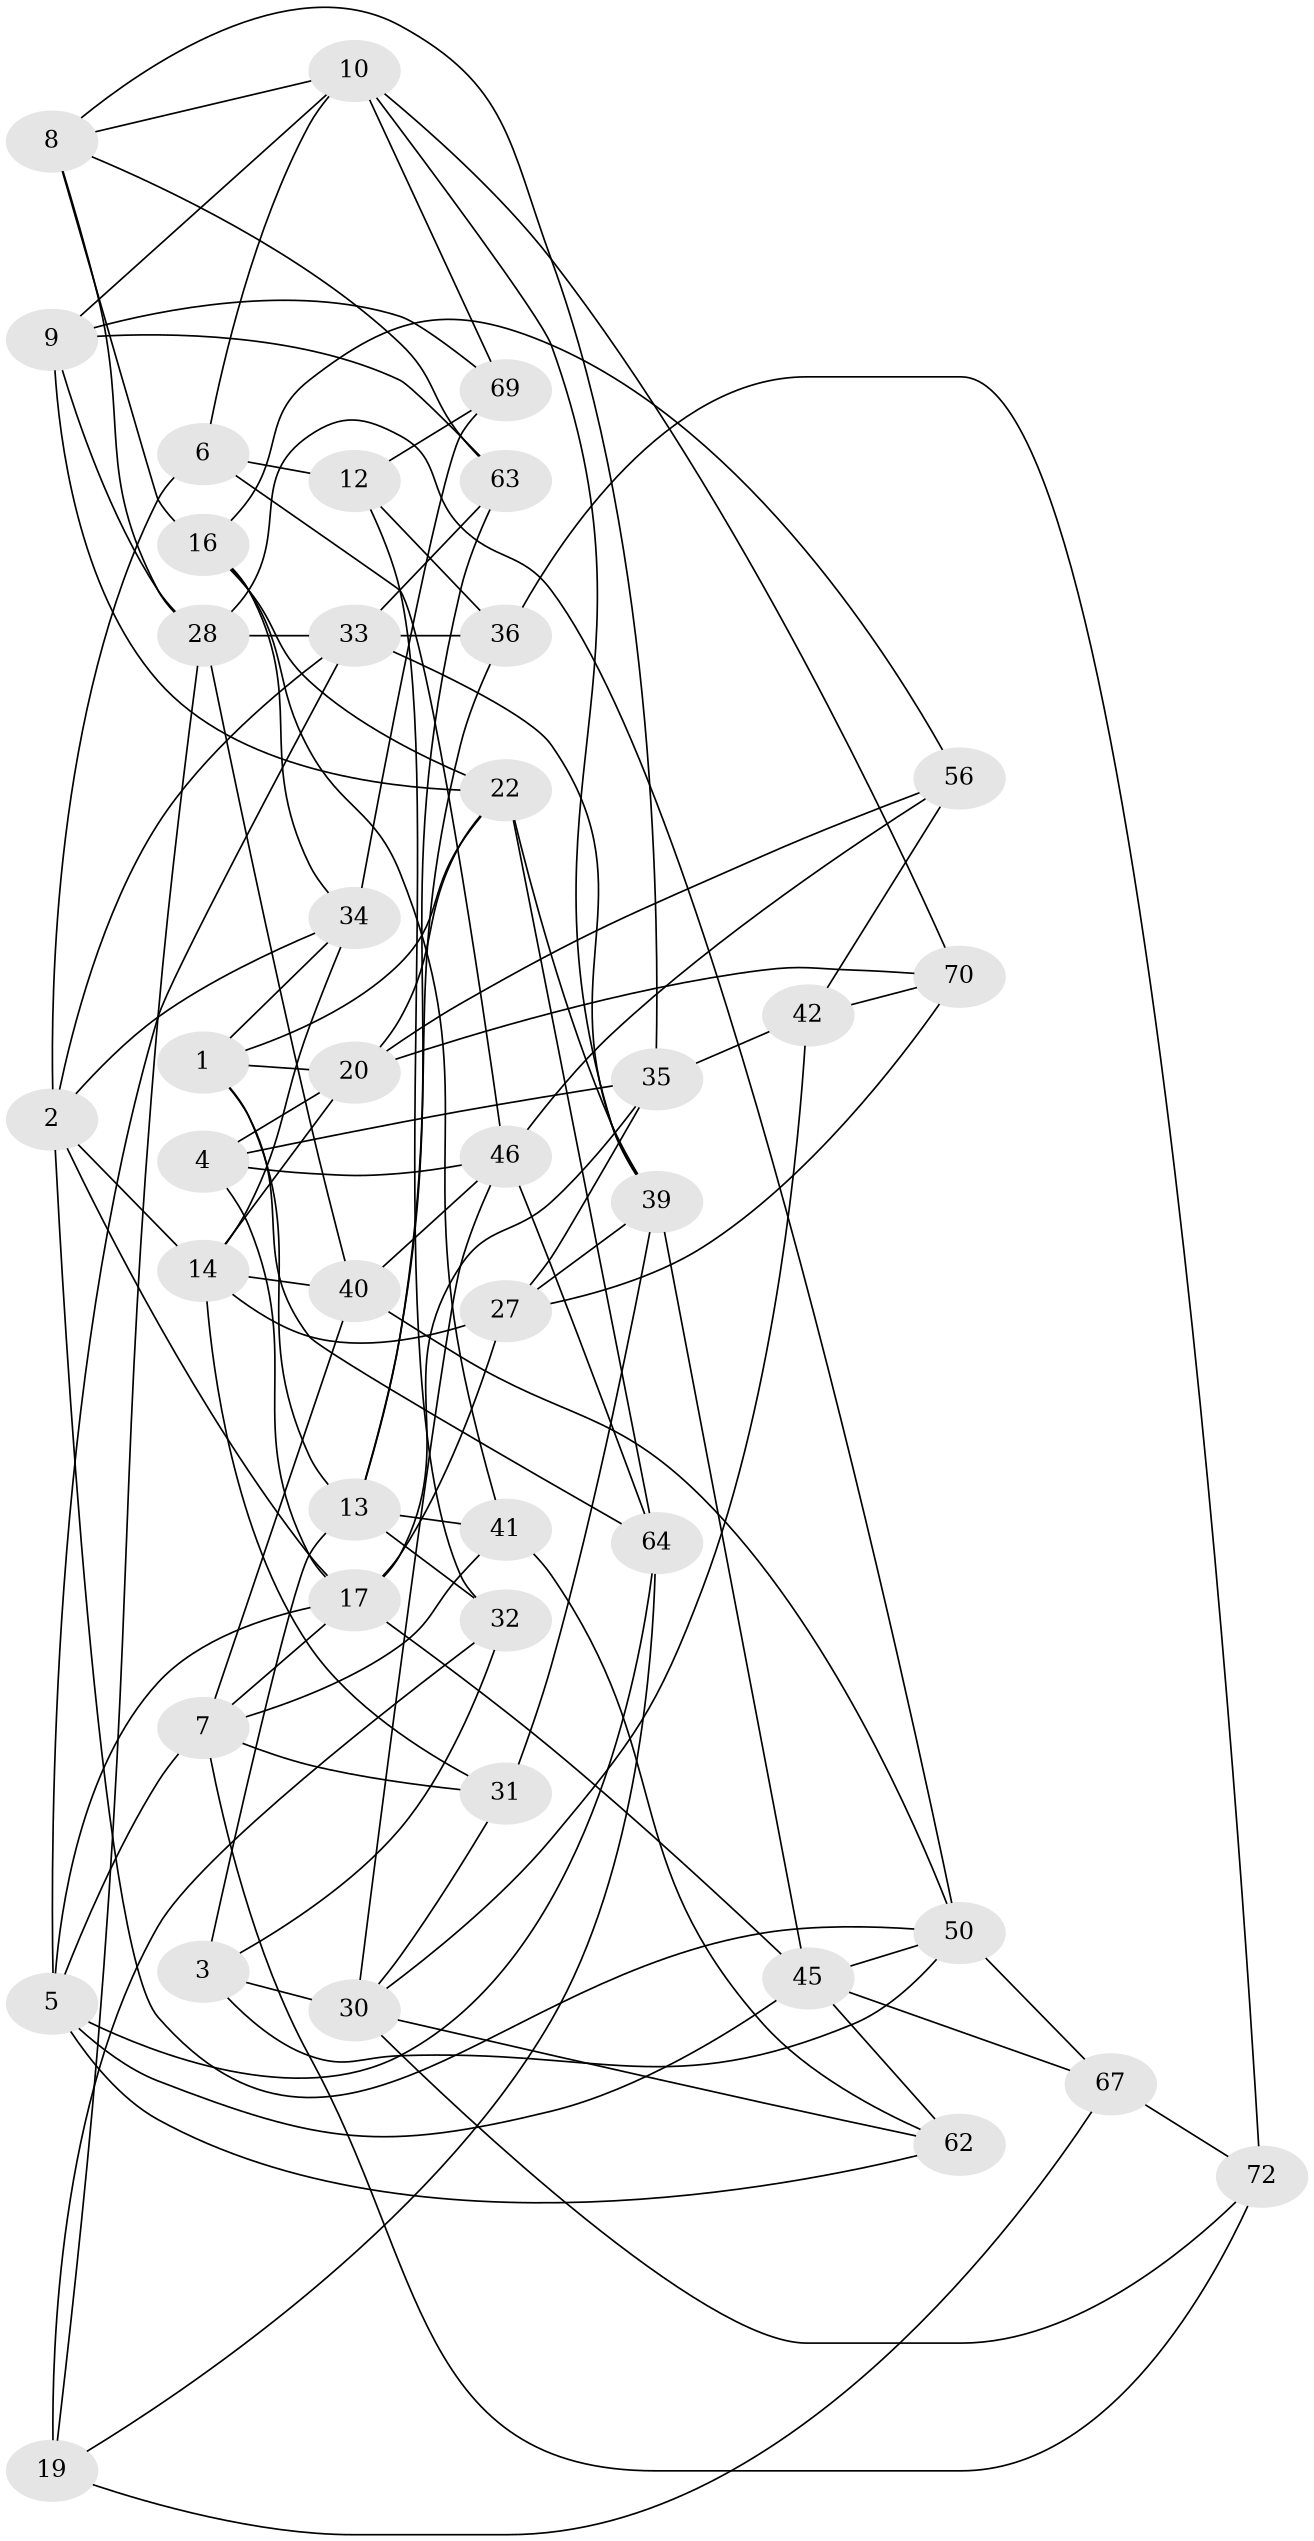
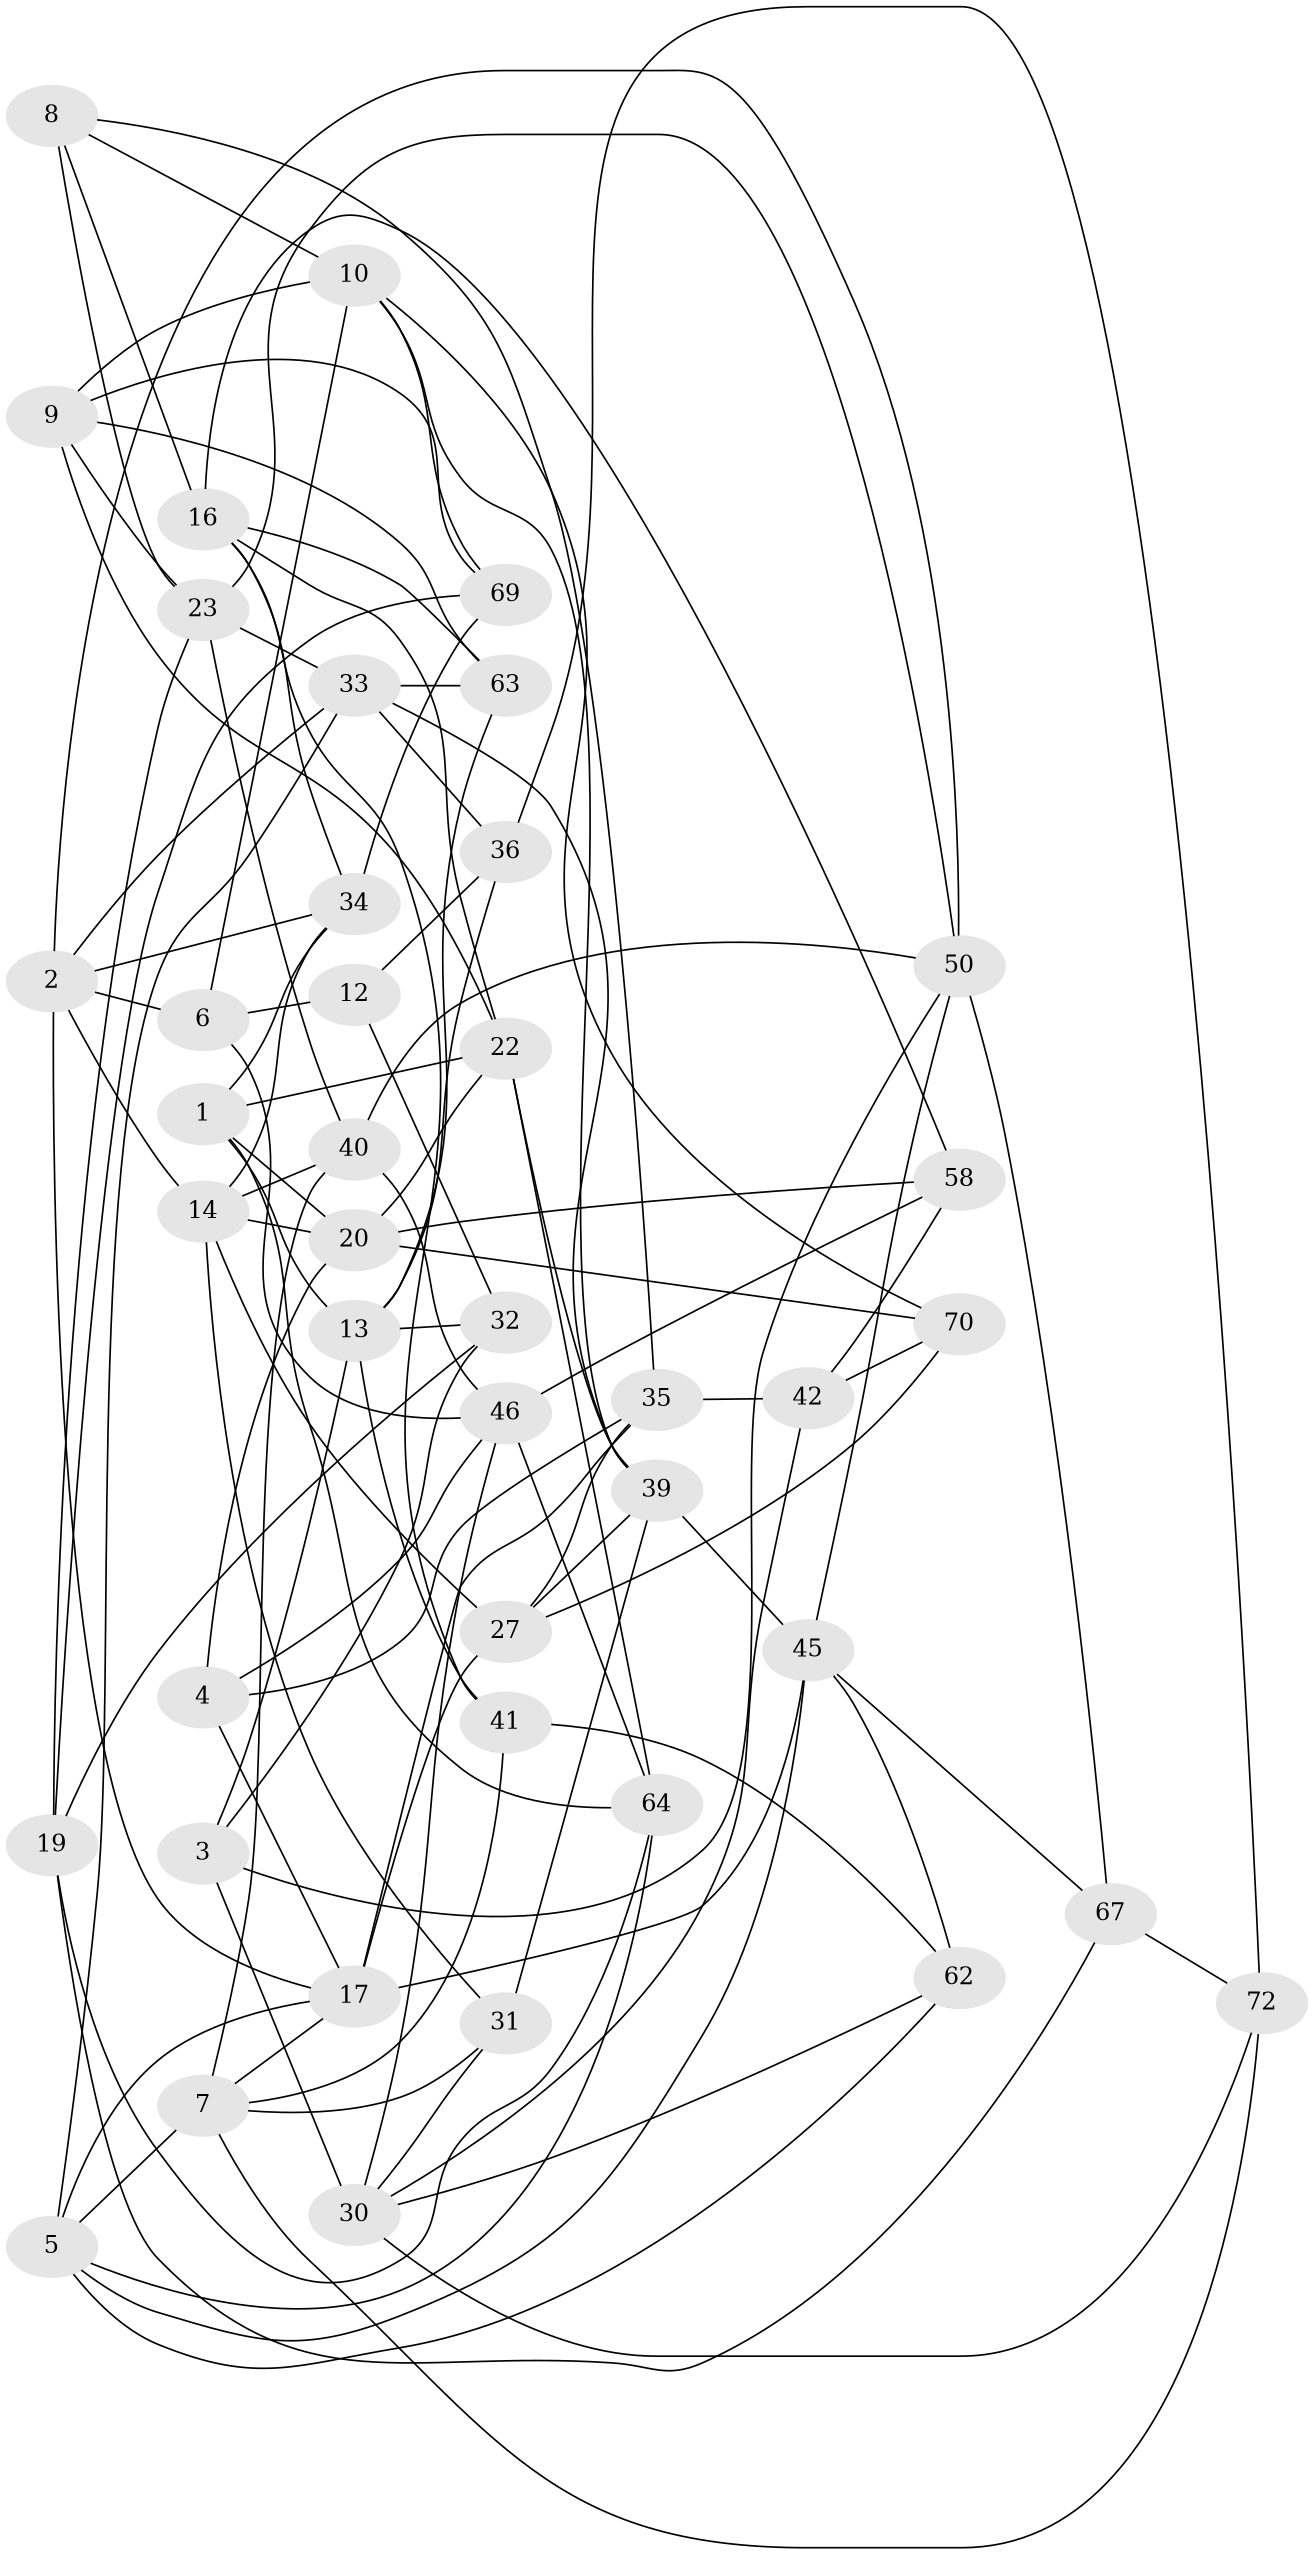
edge "8" -- "63": now "16" -- "63"
edge "69" -- "12": now "69" -- "19"
node "28": label "28" -> "23"
node "56": label "56" -> "58"
